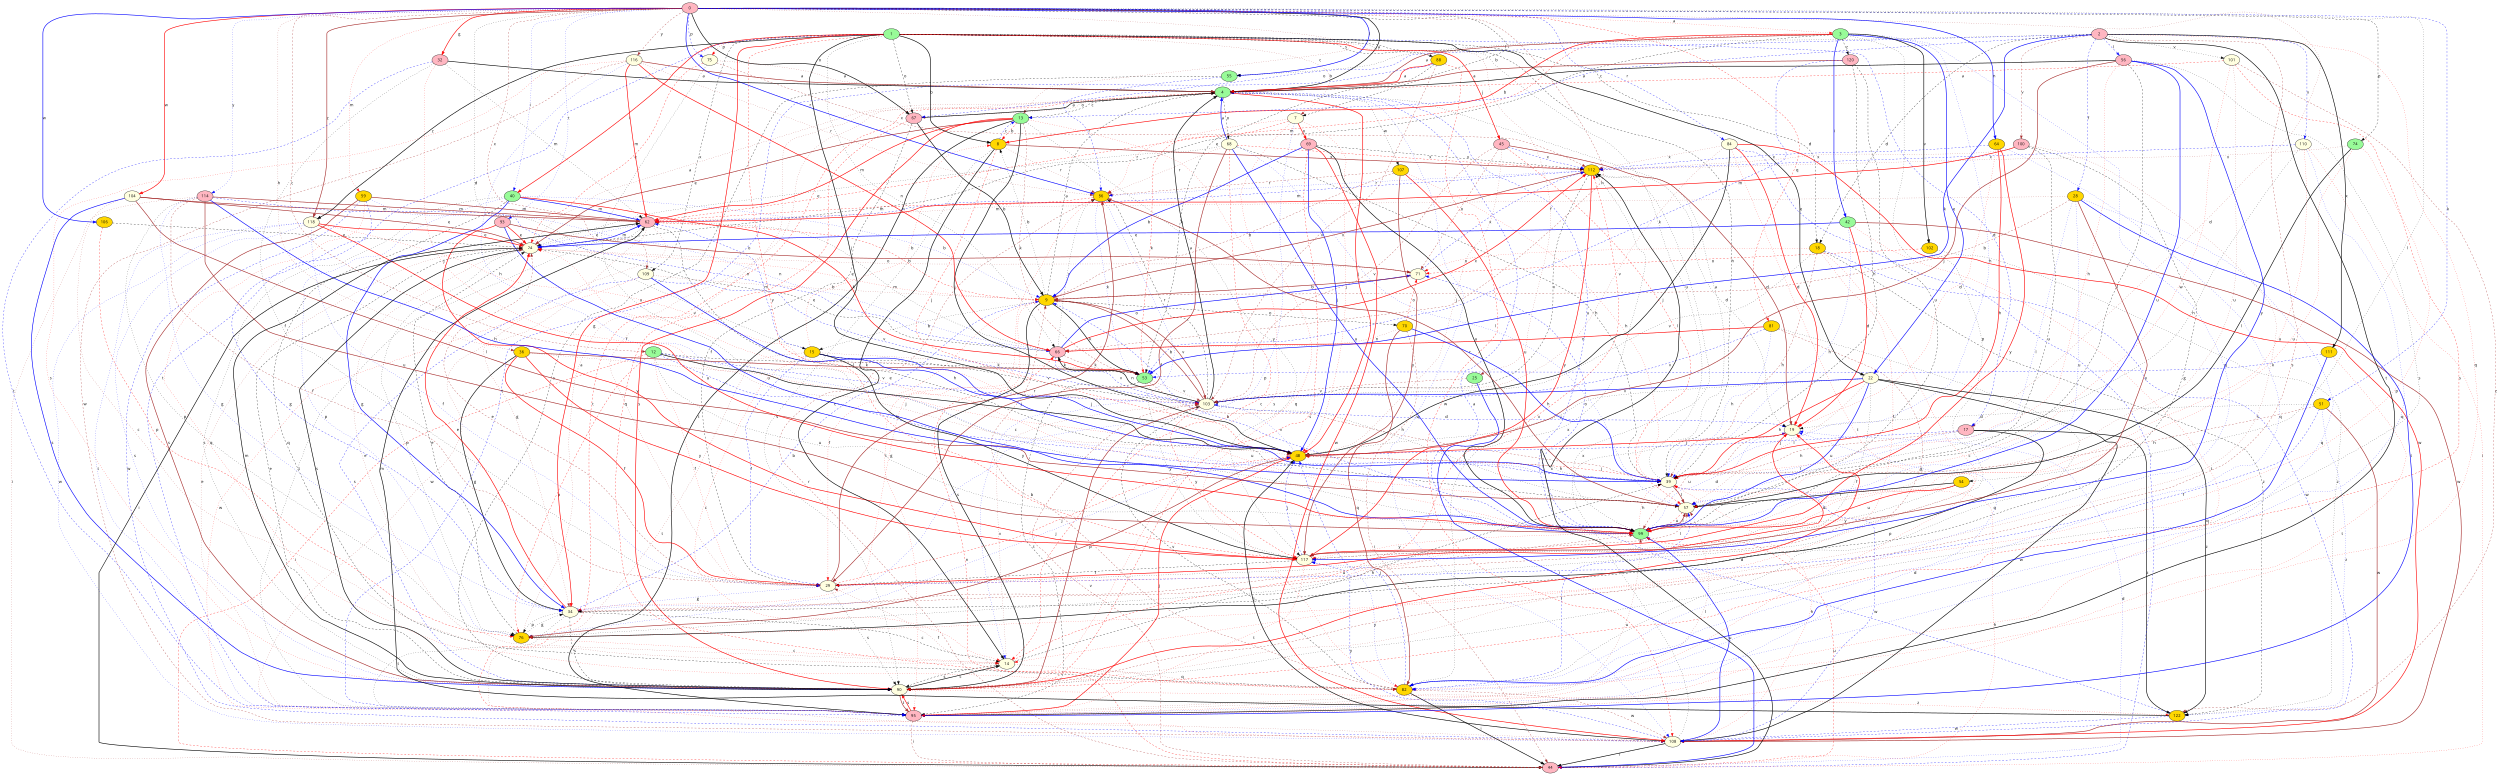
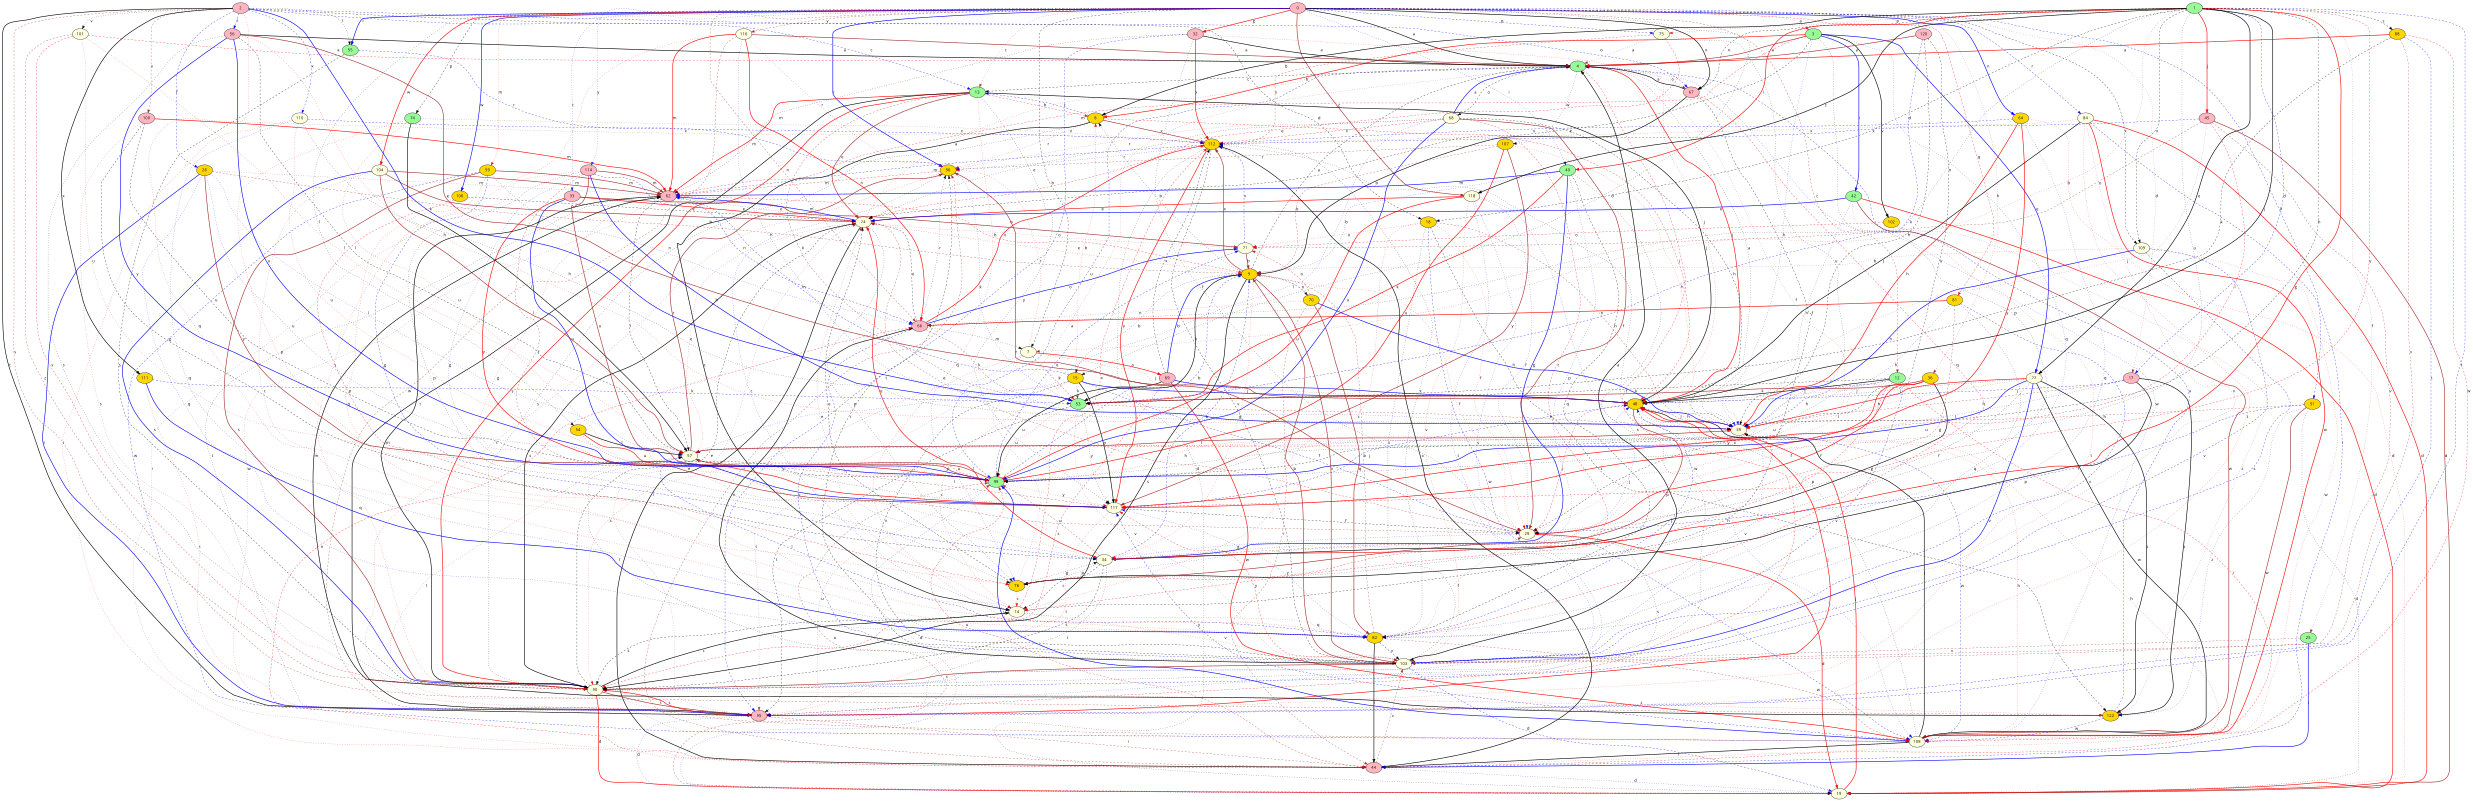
edge "3" -> "120": removed, label "z"
edge "32" -> "112": added, label "x"
edge "0" -> "109": color brown -> black
edge "66" -> "62": now "66" -> "7"
edge "101" -> "57": label "w" -> "l"
edge "102" -> "122": color black -> brown
